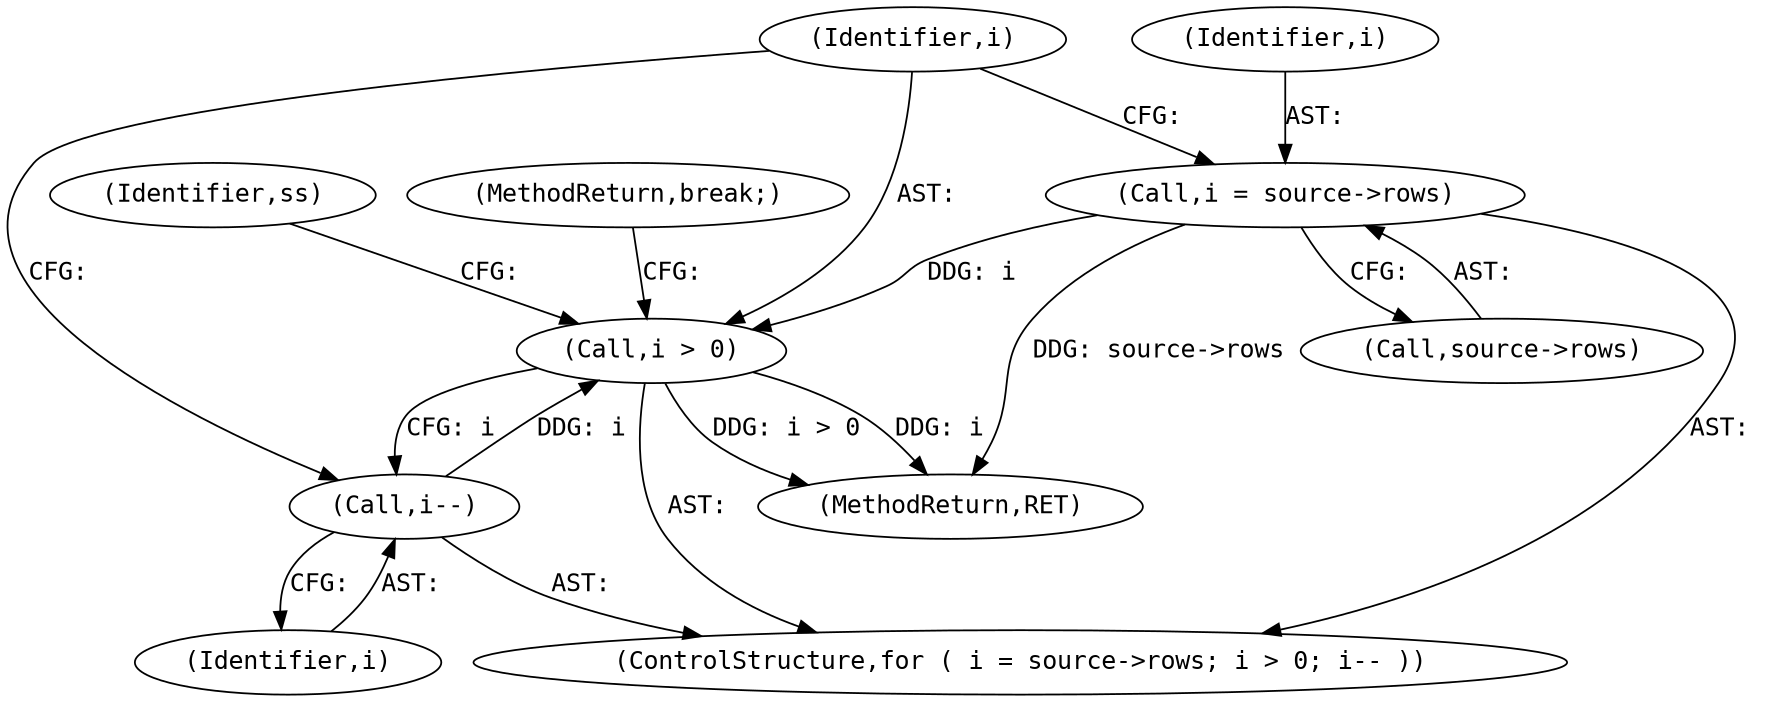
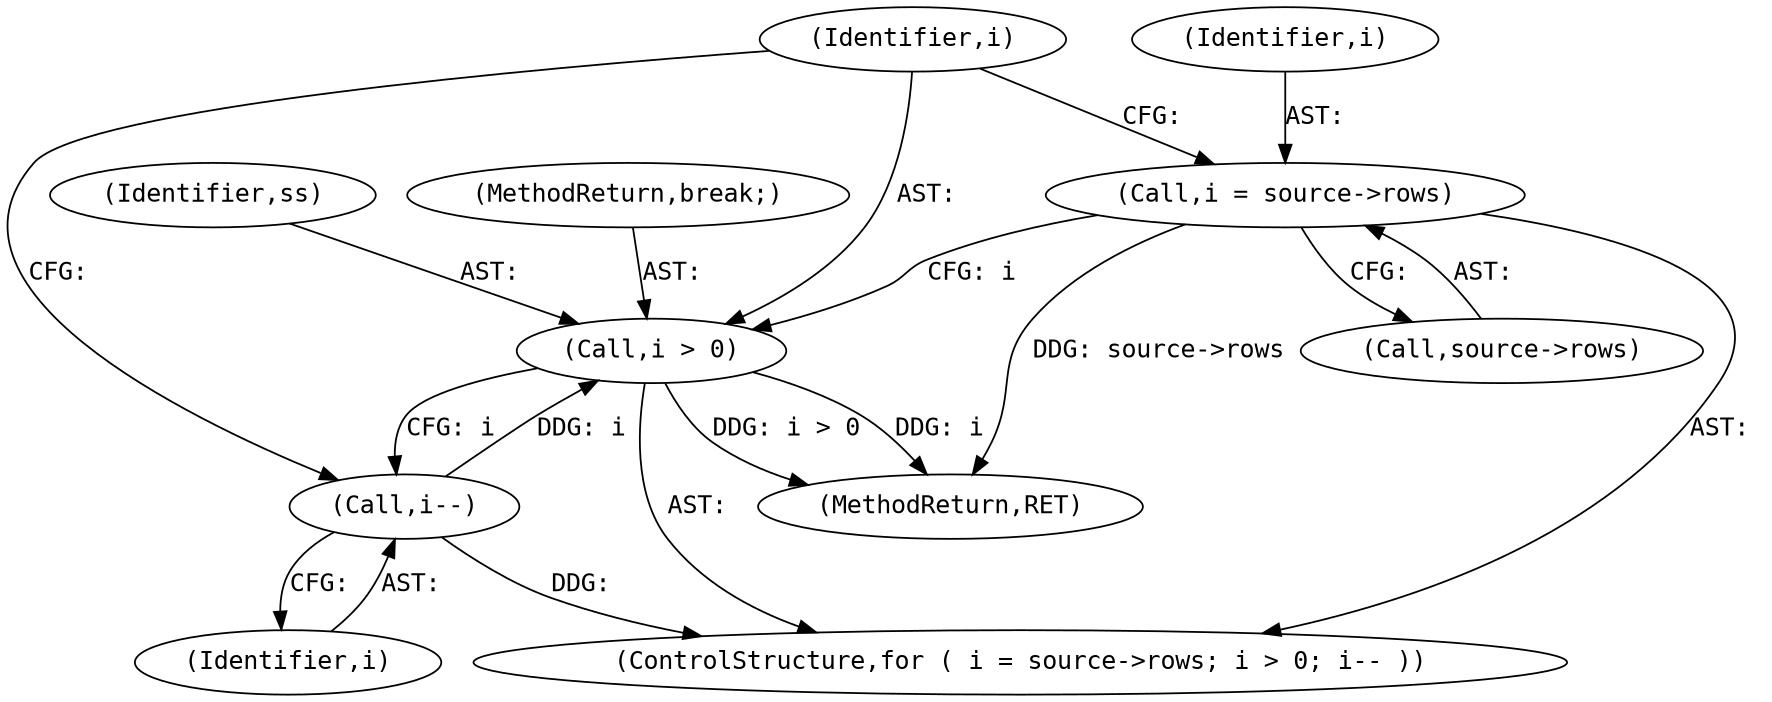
edge "(Identifier,ss)" -> "(Call,i > 0)": label "CFG: " -> "AST: "
edge "(MethodReturn,break;)" -> "(Call,i > 0)": label "CFG: " -> "AST: "
edge "(Call,i = source->rows)" -> "(Call,i > 0)": label "DDG: i" -> "CFG: i"
edge "(Call,i--)" -> "(ControlStructure,for ( i = source->rows; i > 0; i-- ))": label "AST: " -> "DDG: "
